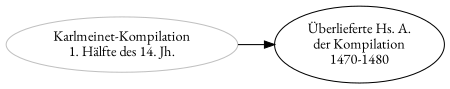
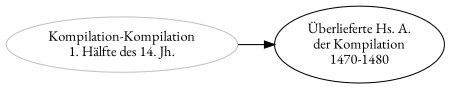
node "Karlmeinet-Kompilation 1. Hälfte des 14. Jh.": label "Karlmeinet-Kompilation 1. Hälfte des 14. Jh." -> "Kompilation-Kompilation 1. Hälfte des 14. Jh."
